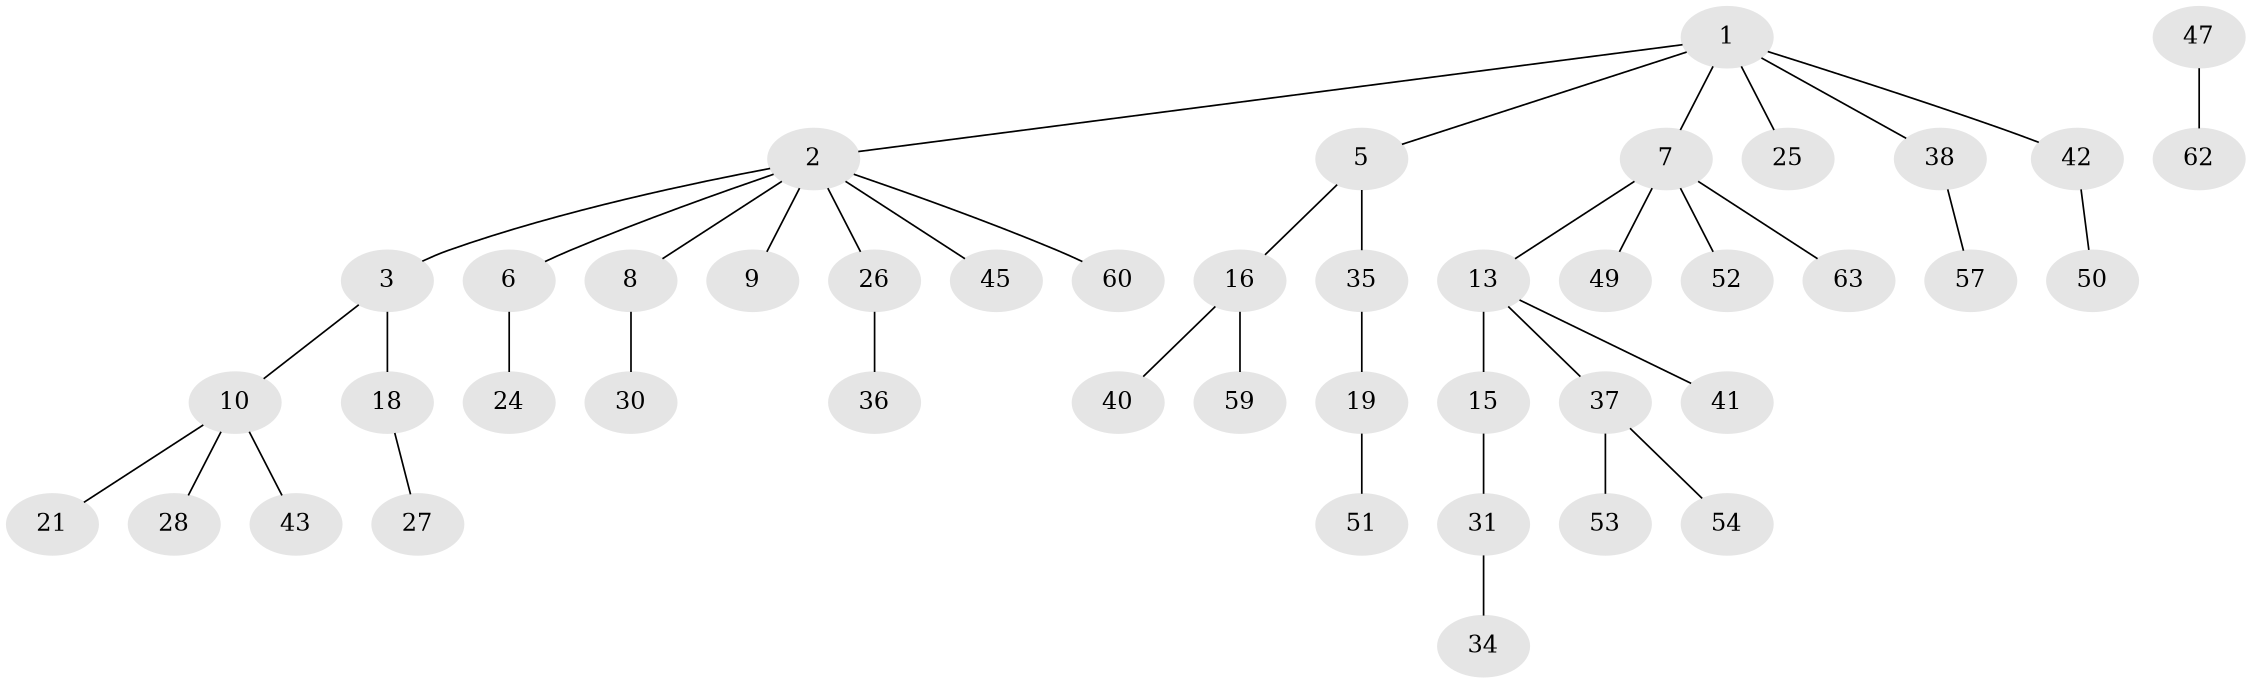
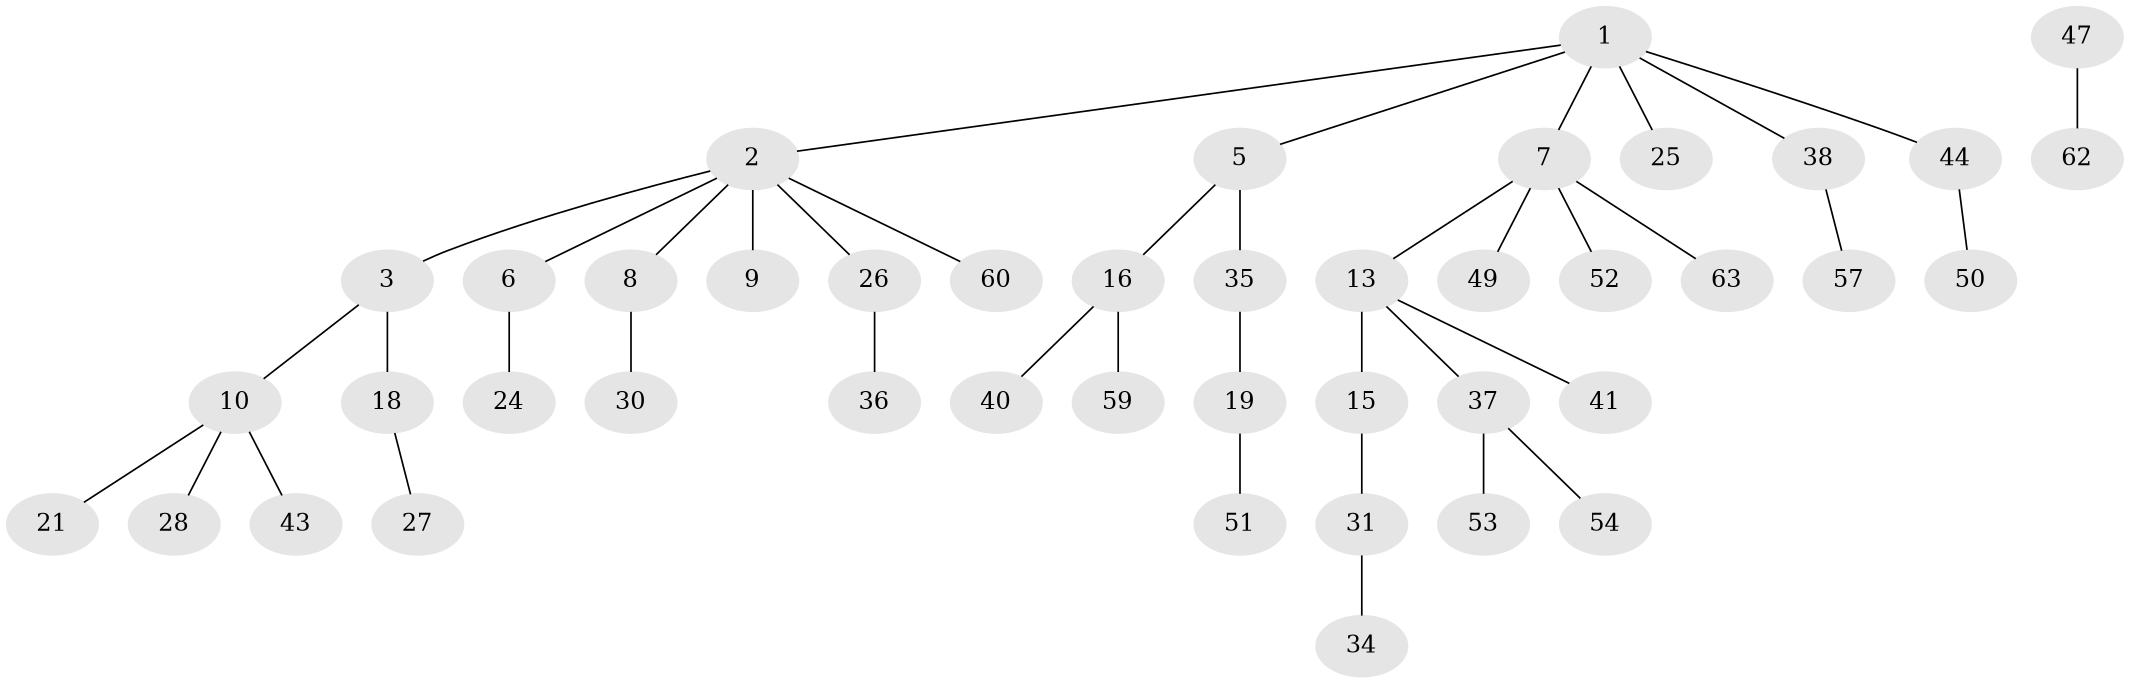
node "42": label "42" -> "44"
node "45": removed
